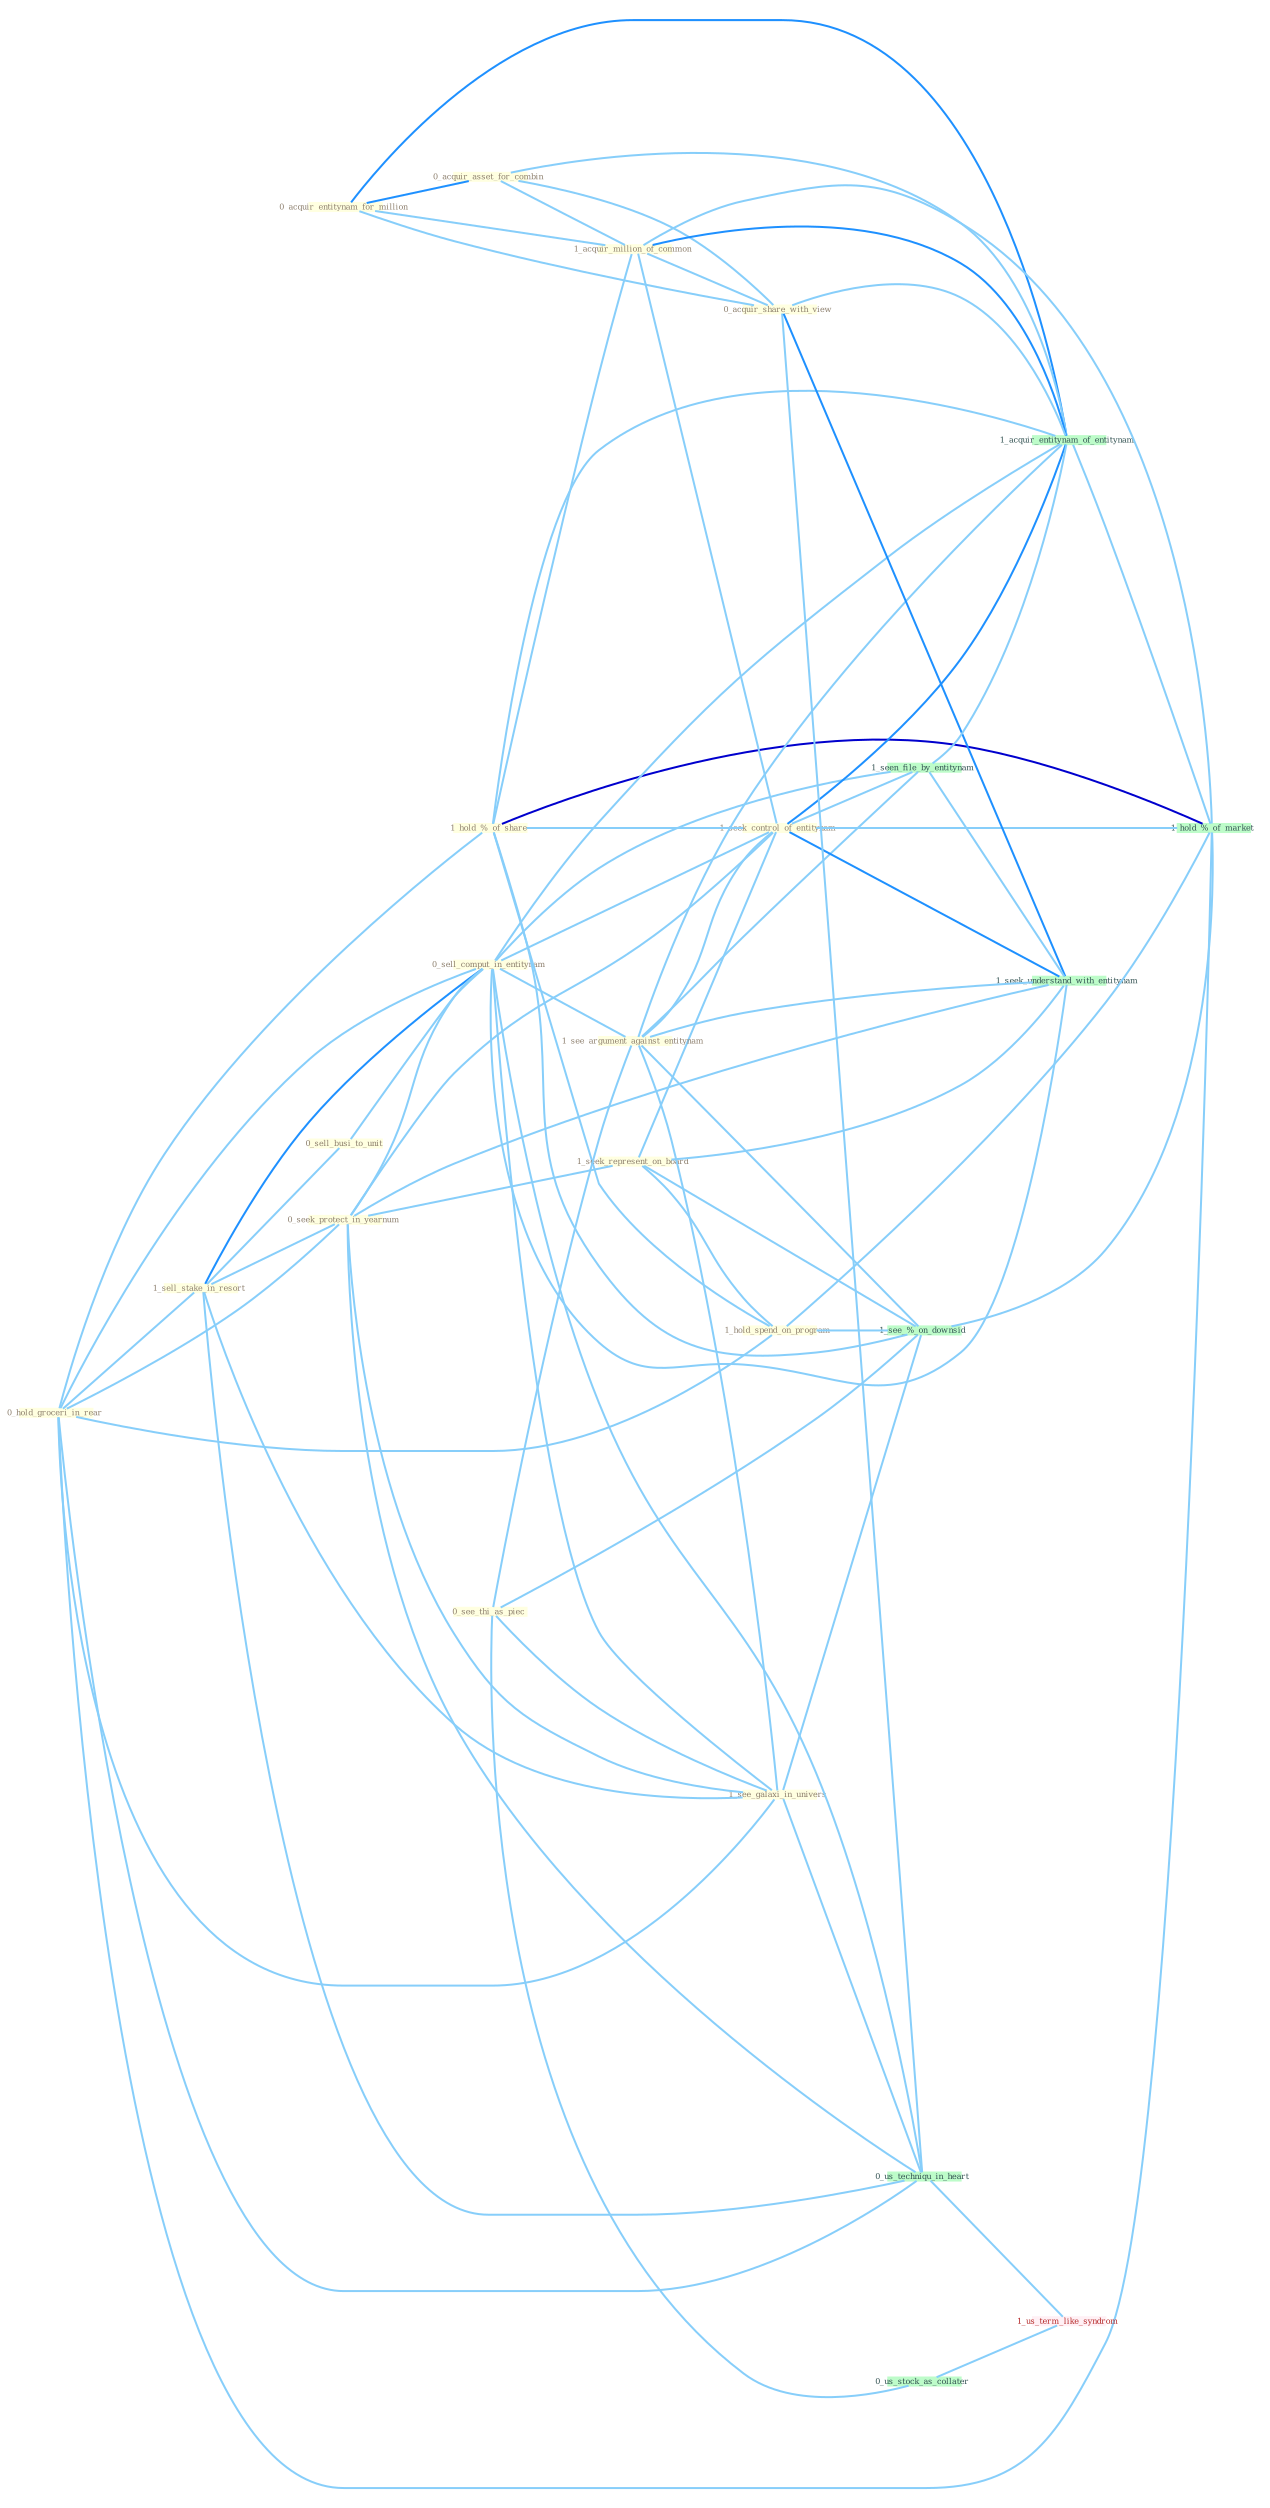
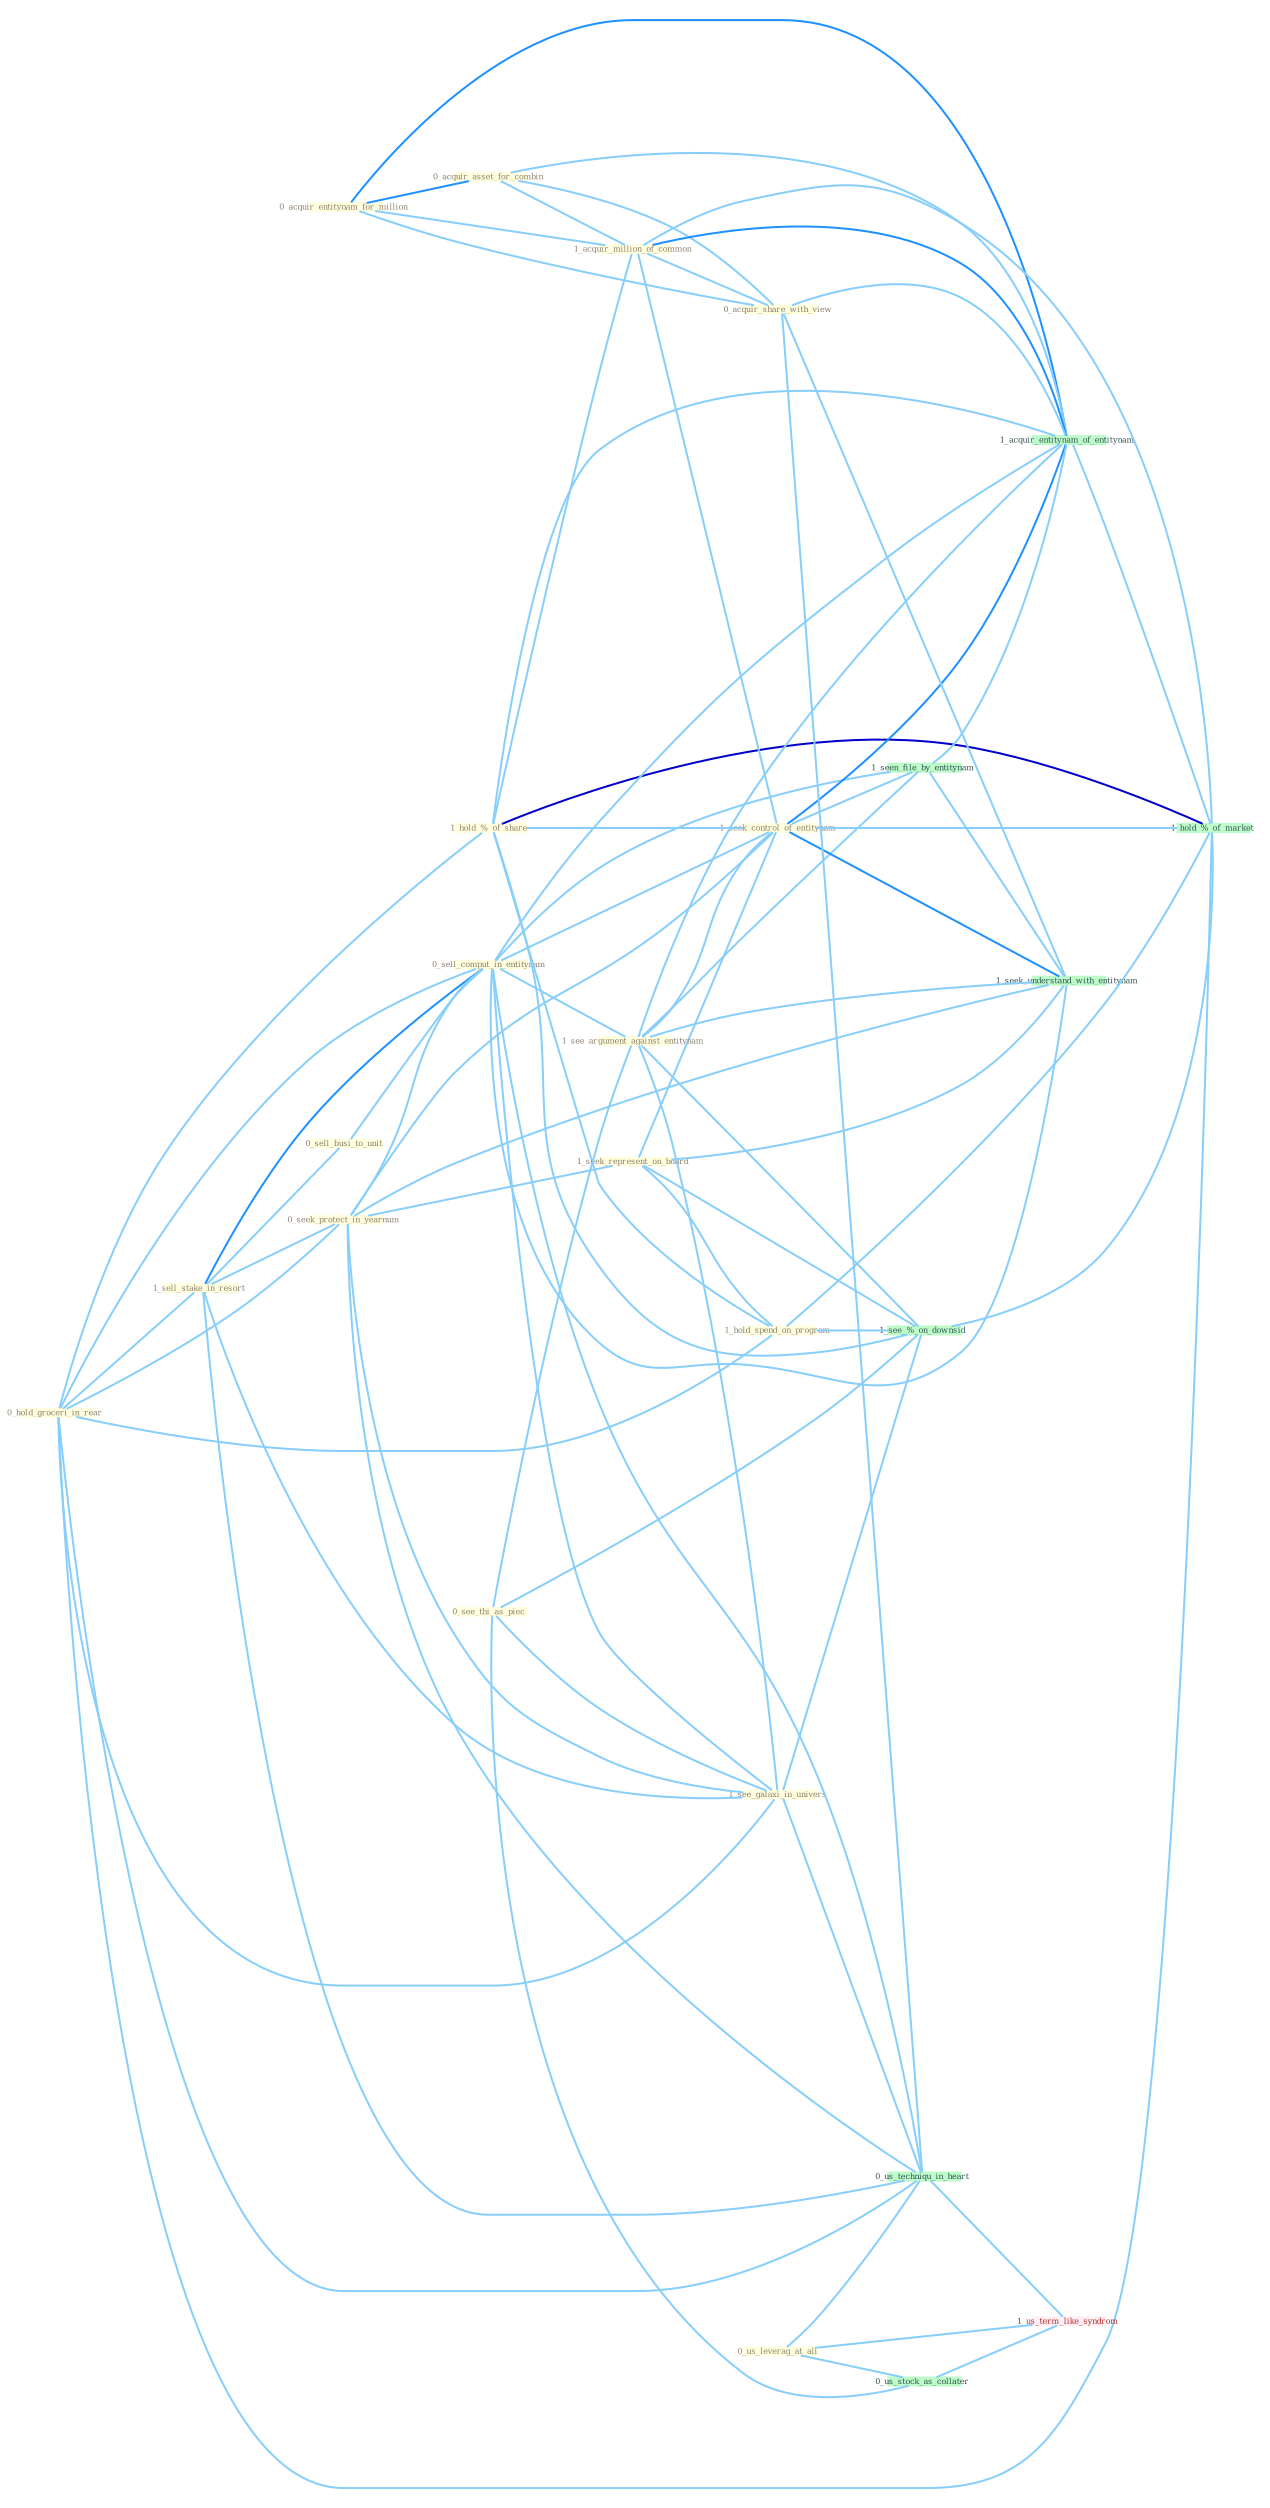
edge "0_acquir_share_with_view" -- "1_seek_understand_with_entitynam": color #1e90ff -> #87cefa
node "0_us_leverag_at_all": added
